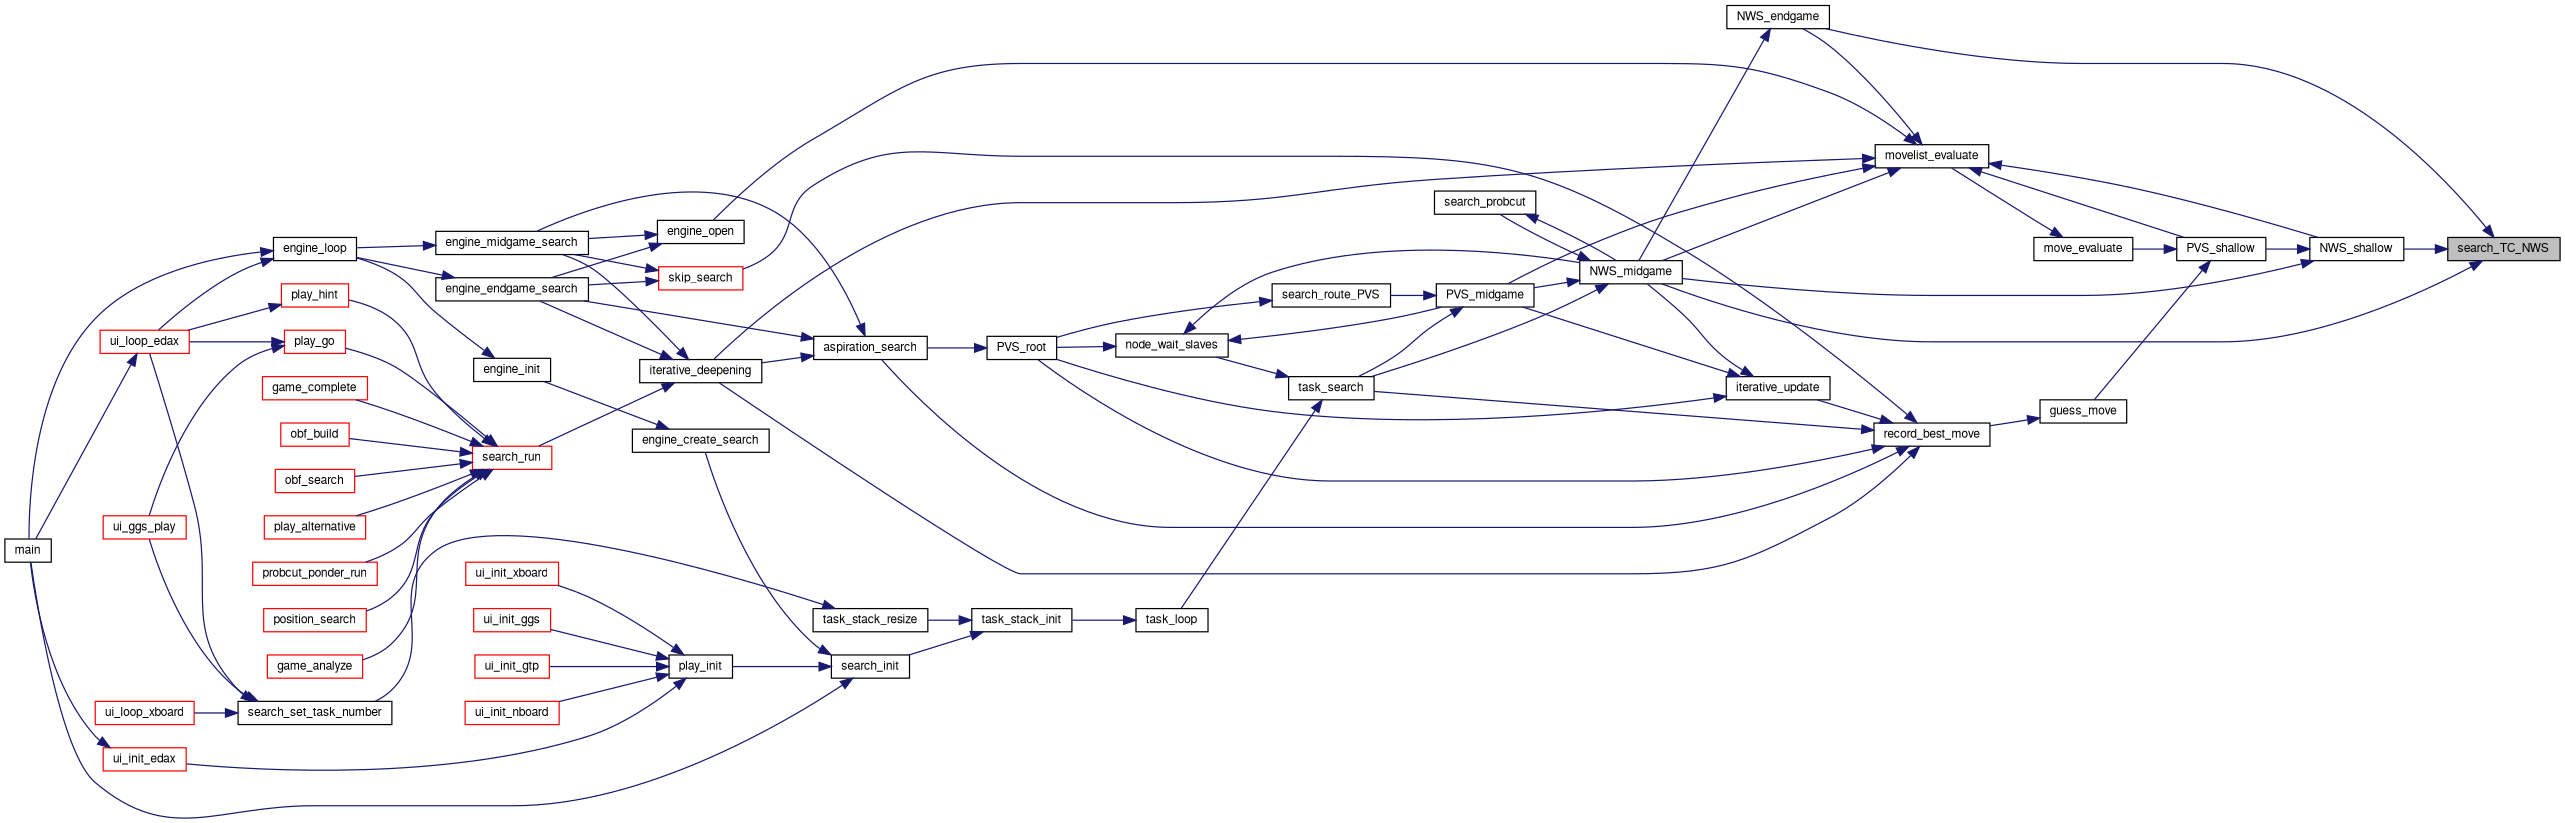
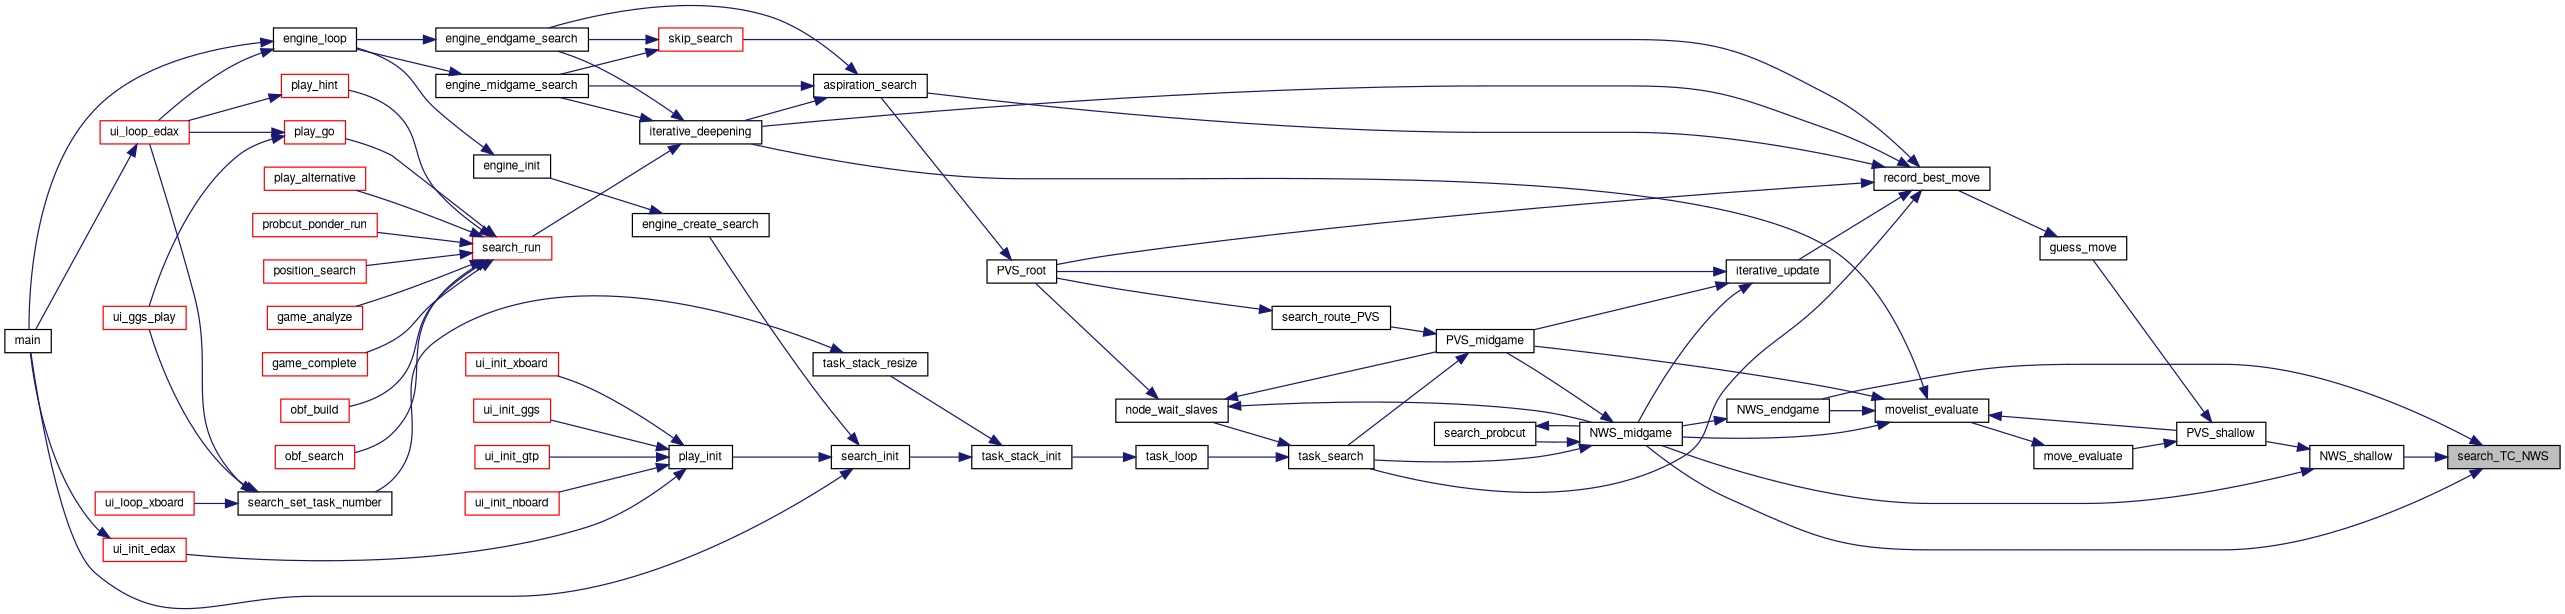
edge "NWS_shallow" -> "movelist_evaluate": removed
node "engine_open": removed
